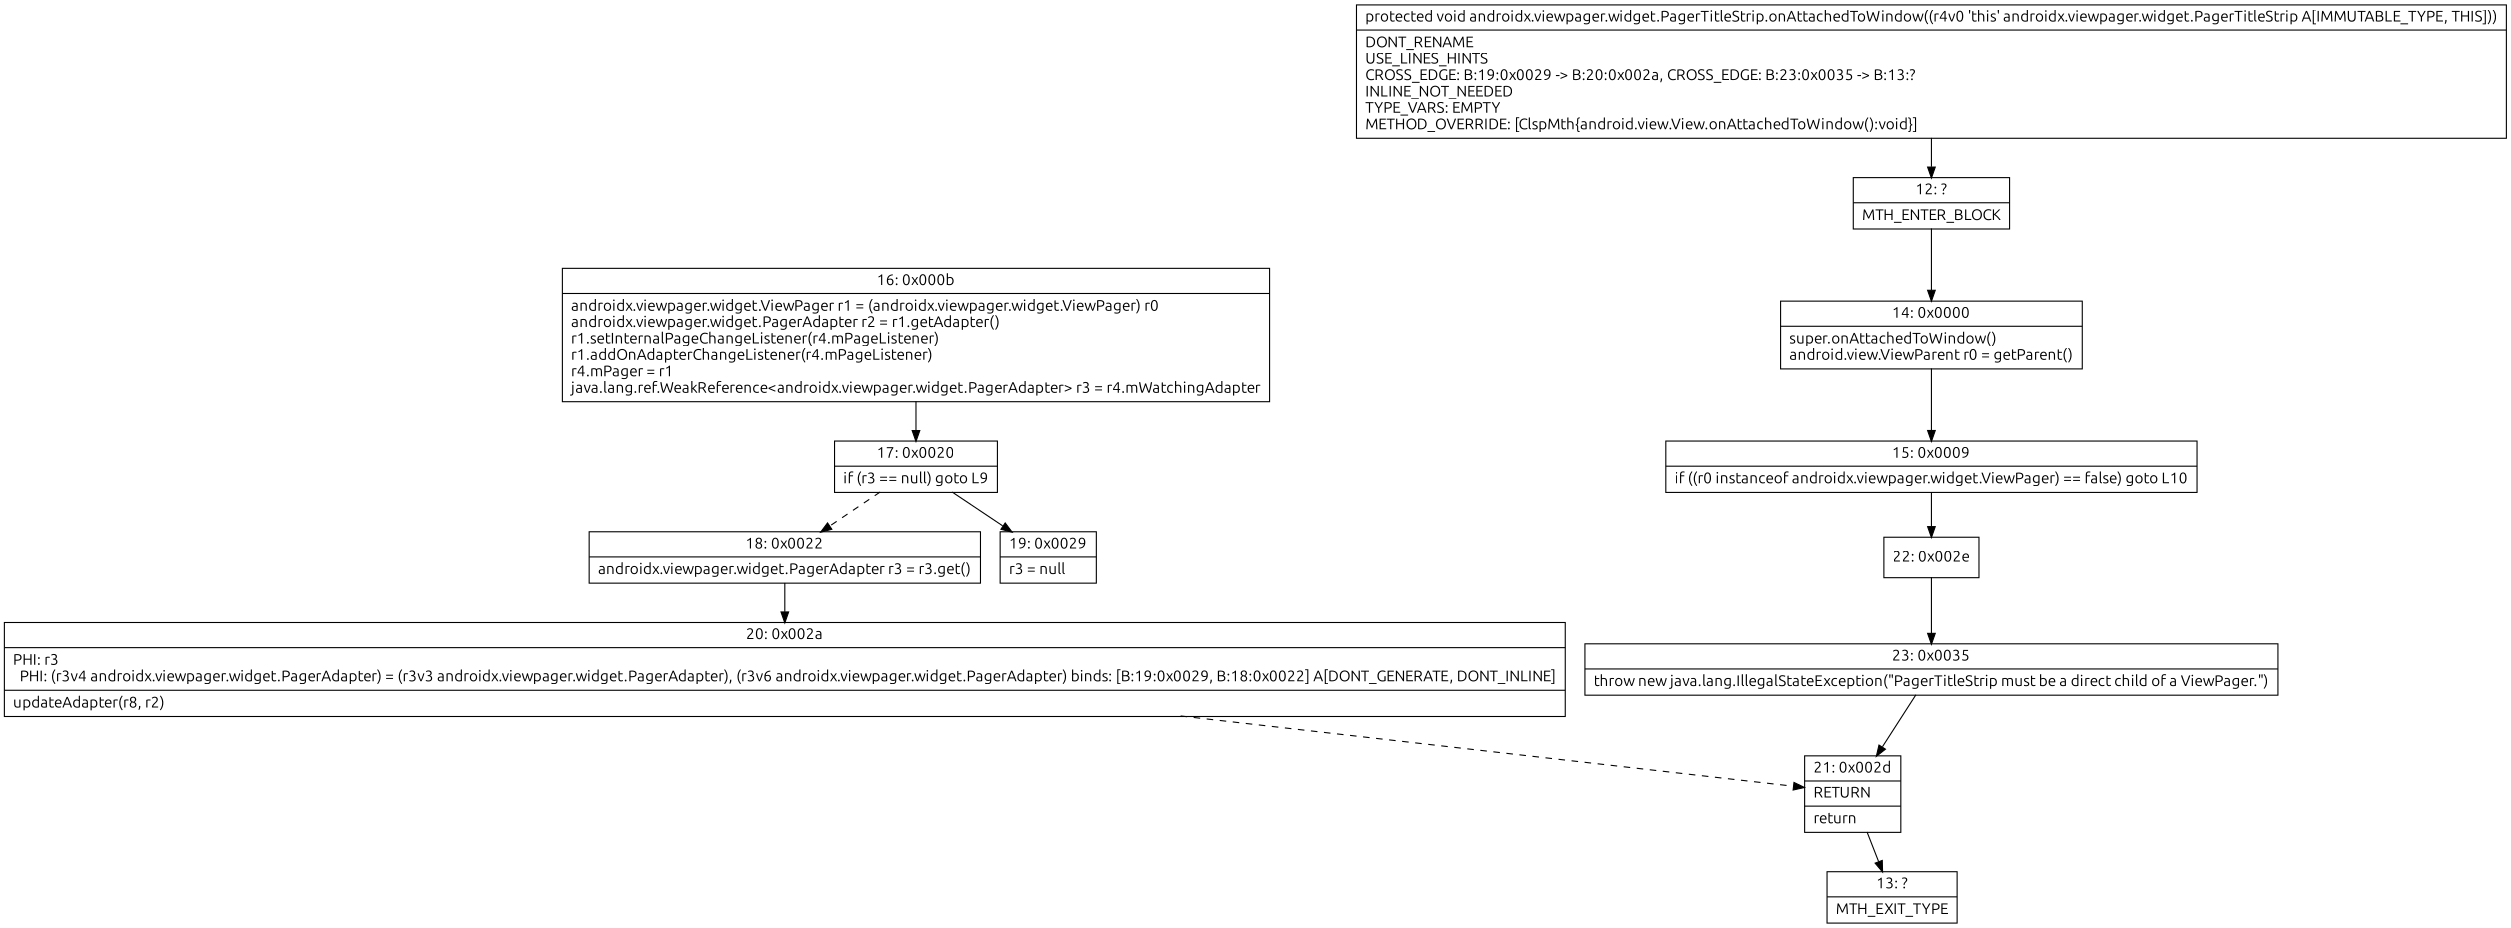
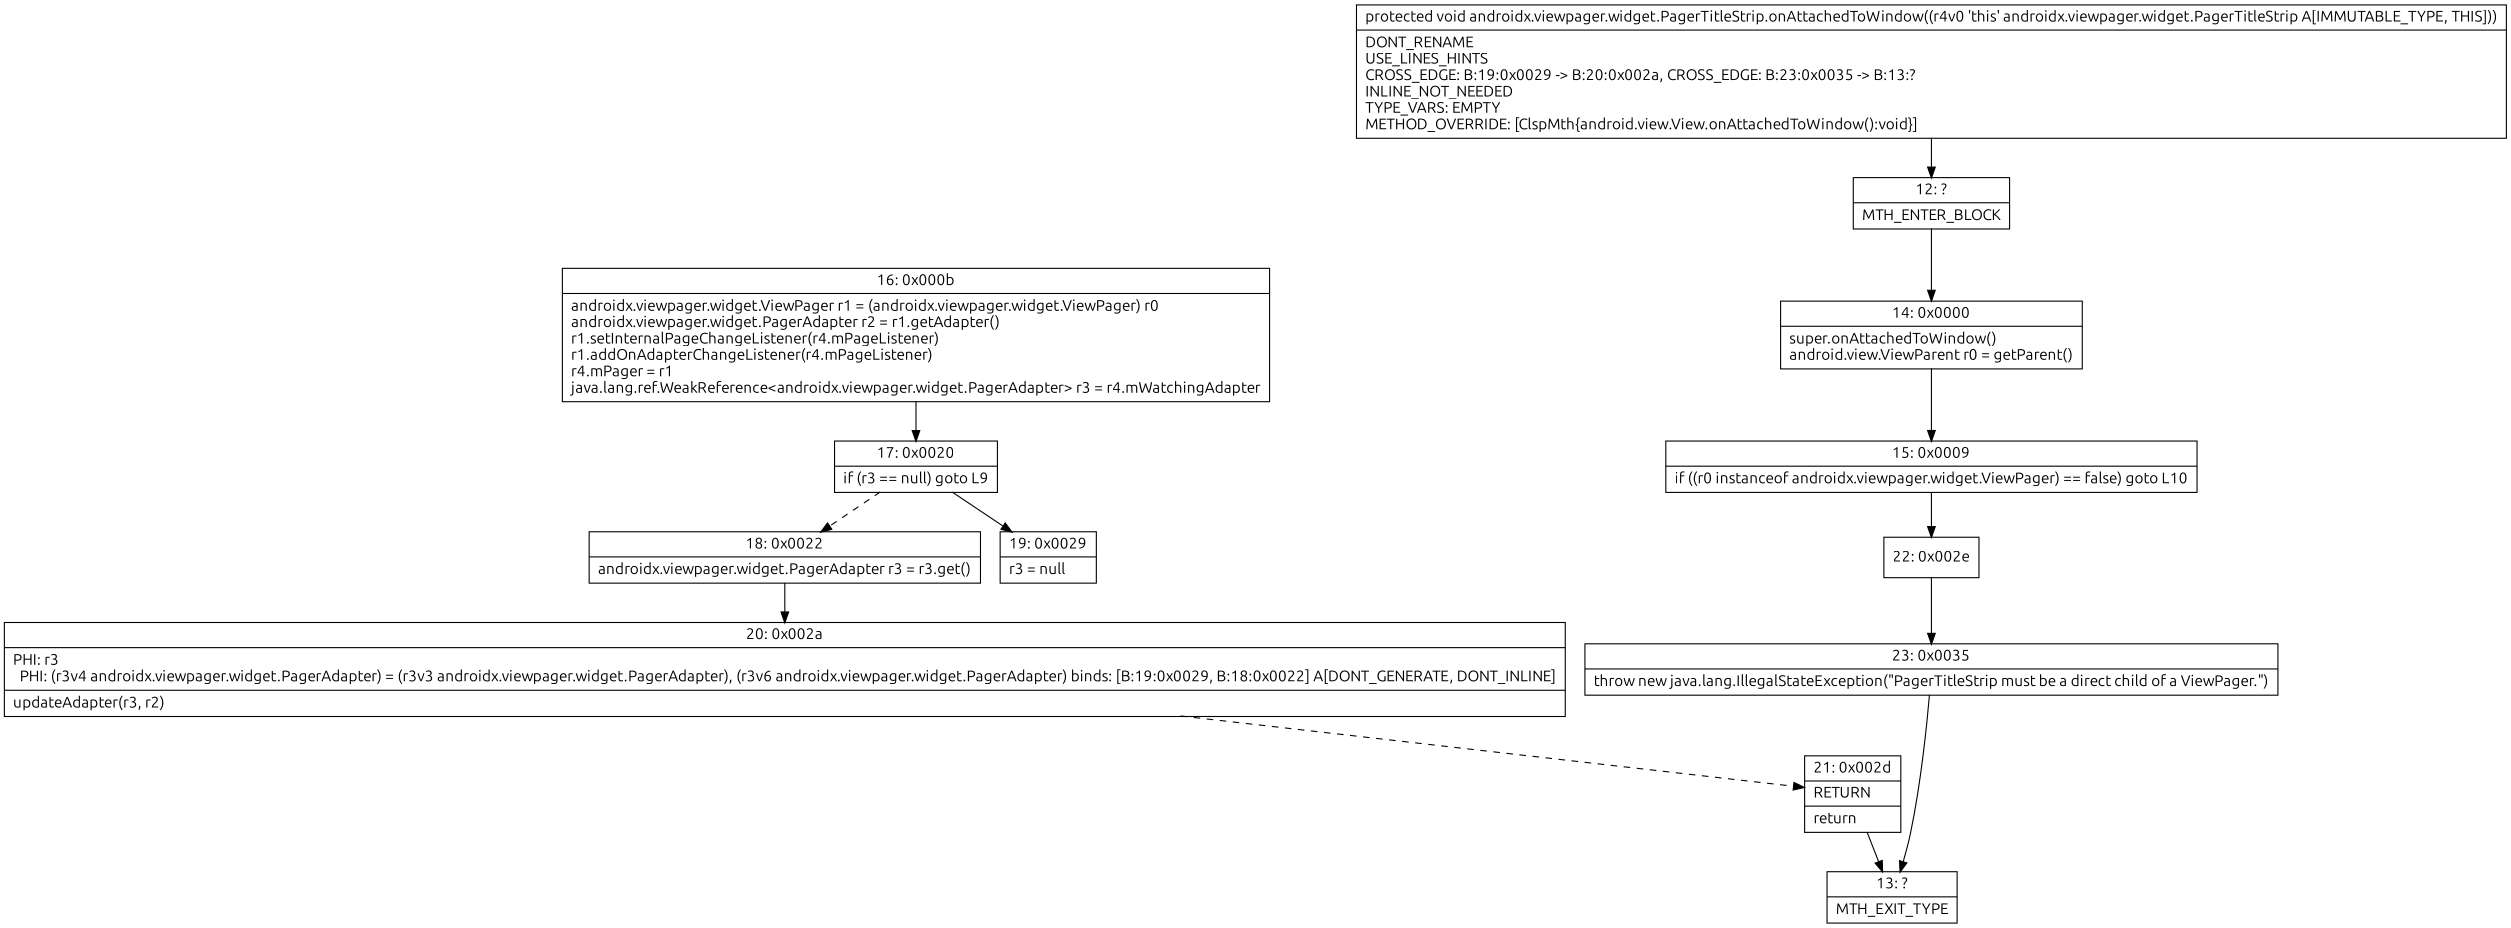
node "20: 0x002a": text "updateAdapter(r8, r2)" -> "updateAdapter(r3, r2)"
edge "23: 0x0035" -> "21: 0x002d": now "23: 0x0035" -> "13: ?"
